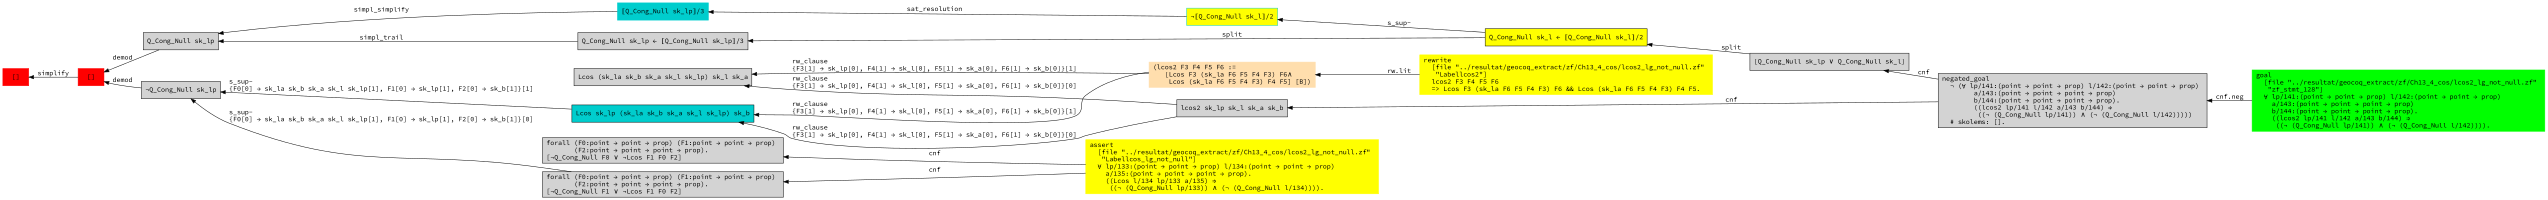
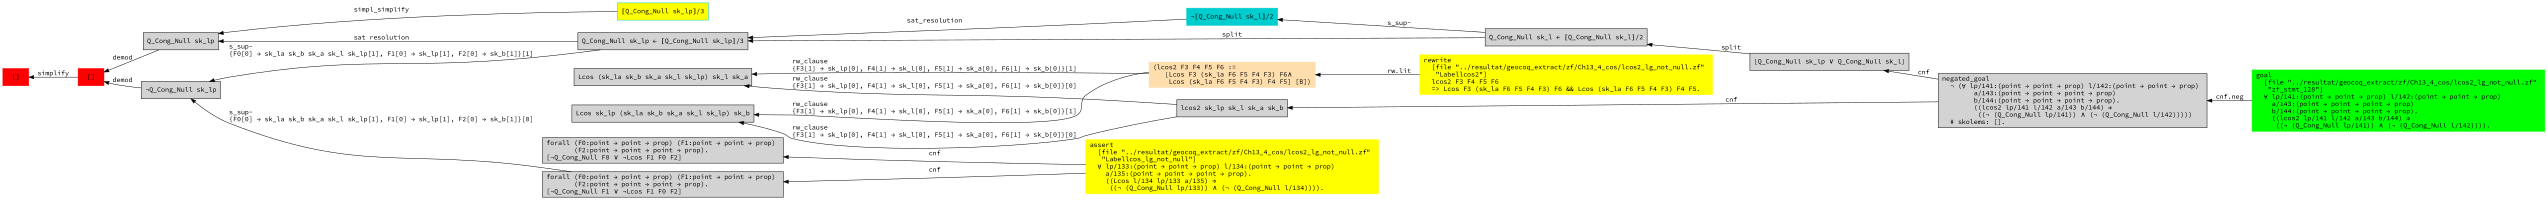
node "⟦Q_Cong_Null sk_lp⟧/3": fillcolor cyan3 -> yellow
edge "¬⟦Q_Cong_Null sk_l⟧/2" -> "⟦Q_Cong_Null sk_lp⟧/3": now "¬⟦Q_Cong_Null sk_l⟧/2" -> "Q_Cong_Null sk_lp ← ⟦Q_Cong_Null sk_lp⟧/3"
node "¬⟦Q_Cong_Null sk_l⟧/2": fillcolor yellow -> cyan3
node "Q_Cong_Null sk_l ← ⟦Q_Cong_Null sk_l⟧/2": fillcolor yellow -> lightgrey
edge "Q_Cong_Null sk_lp ← ⟦Q_Cong_Null sk_lp⟧/3" -> "Q_Cong_Null sk_lp": label "simpl_trail" -> "sat_resolution"
edge "Lcos sk_lp (sk_la sk_b sk_a sk_l sk_lp) sk_b" -> "¬Q_Cong_Null sk_lp": now "Q_Cong_Null sk_lp ← ⟦Q_Cong_Null sk_lp⟧/3" -> "¬Q_Cong_Null sk_lp"
node "Lcos sk_lp (sk_la sk_b sk_a sk_l sk_lp) sk_b": fillcolor cyan3 -> lightgrey
